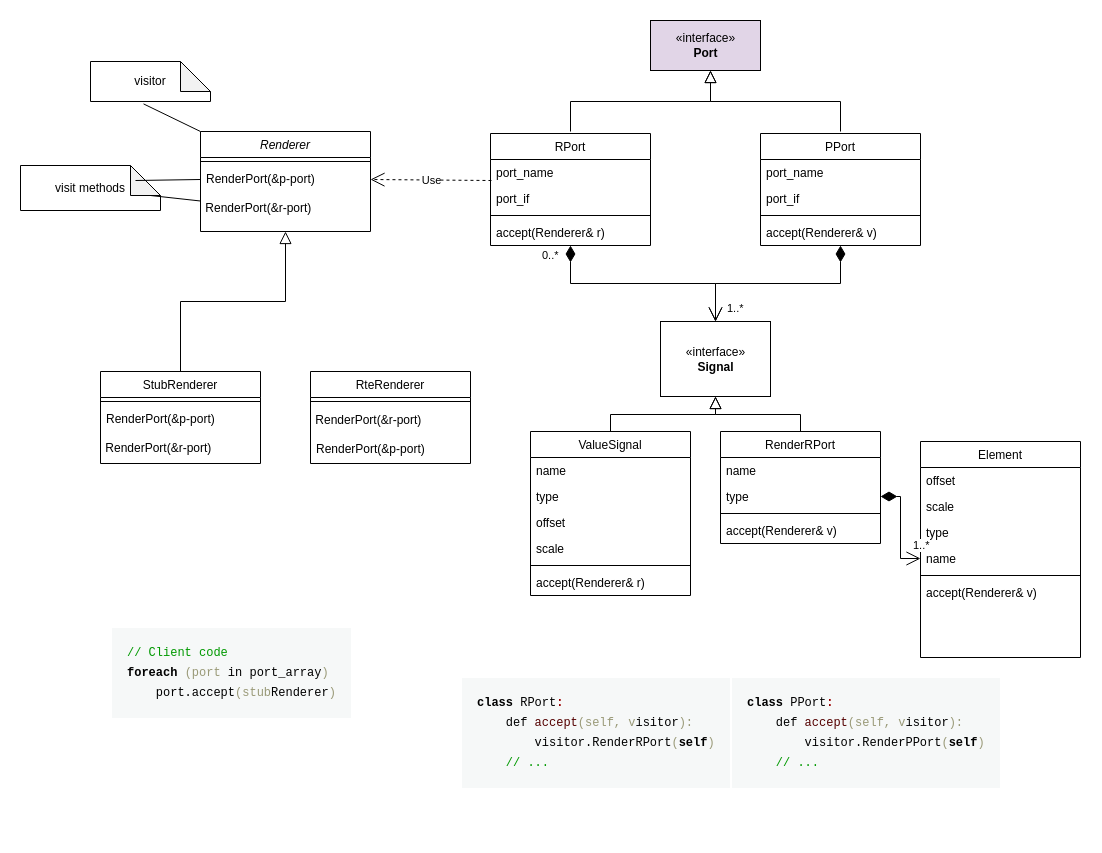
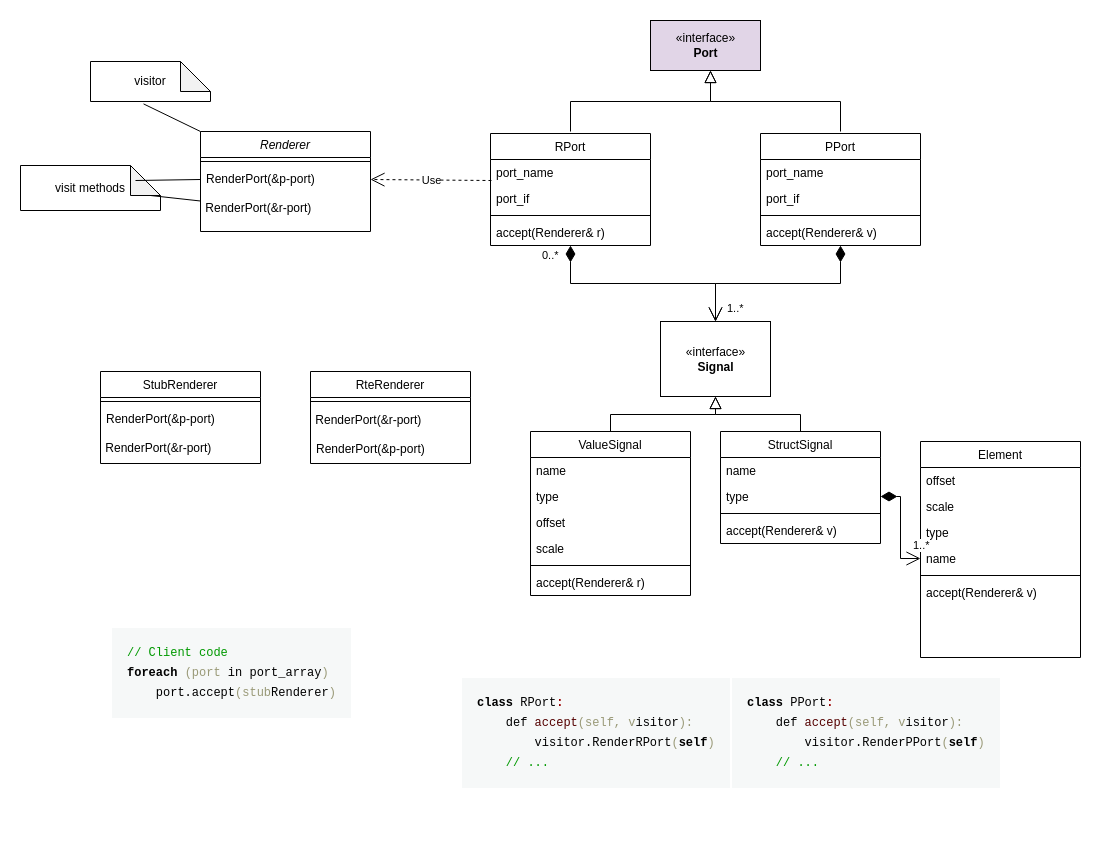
edge "StubRenderer" -> "Renderer": removed
node "RenderRPort": label "RenderRPort" -> "StructSignal"
